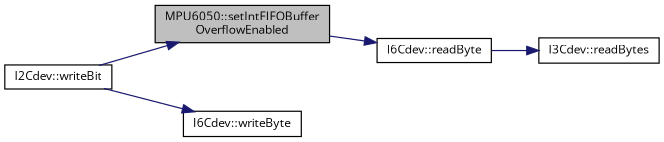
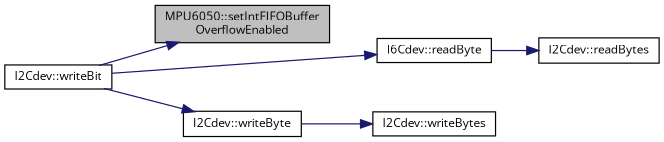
edge "MPU6050::setIntFIFOBuffer OverflowEnabled" -> "I6Cdev::readByte": now "I2Cdev::writeBit" -> "I6Cdev::readByte"
node "I3Cdev::readBytes": label "I3Cdev::readBytes" -> "I2Cdev::readBytes"
node "I6Cdev::writeByte": label "I6Cdev::writeByte" -> "I2Cdev::writeByte"
node "I2Cdev::writeBytes": added
